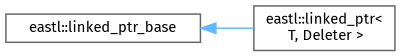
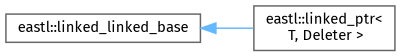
node "eastl::linked_ptr_base": label "eastl::linked_ptr_base" -> "eastl::linked_linked_base"
